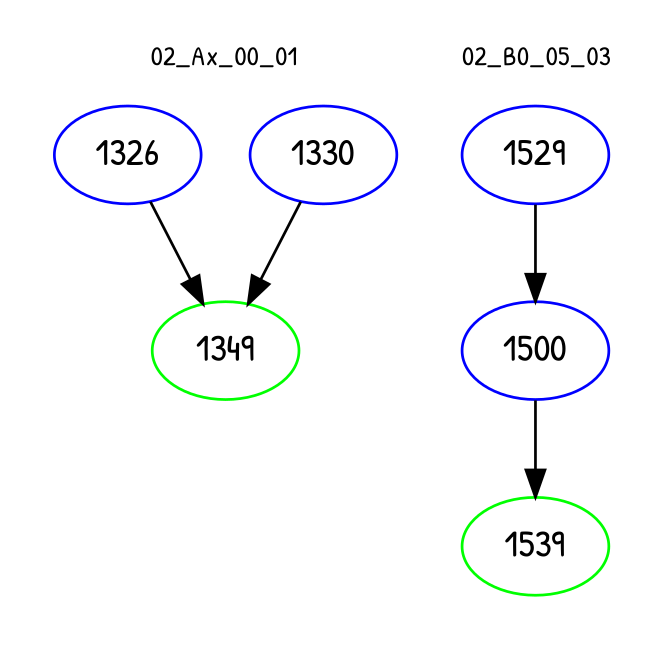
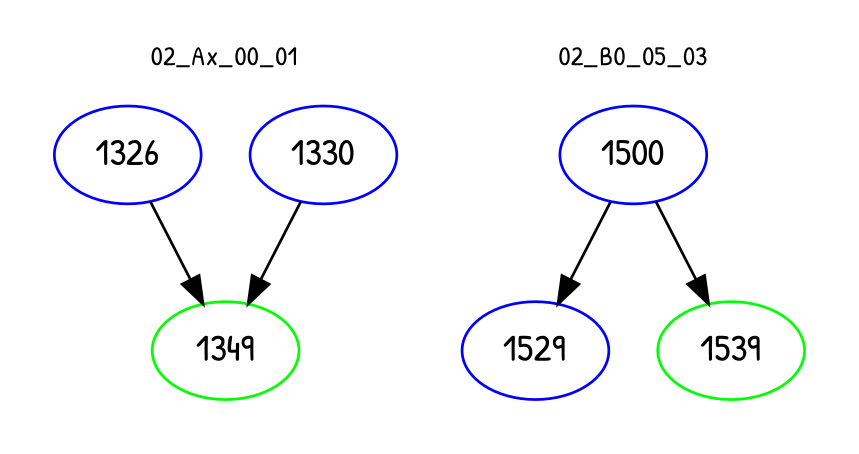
edge "1529" -> "1500": reversed
